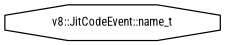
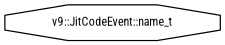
node "v8::JitCodeEvent::name_t": label "v8::JitCodeEvent::name_t" -> "v9::JitCodeEvent::name_t"
